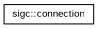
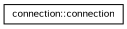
node "sigc::connection": label "sigc::connection" -> "connection::connection"
